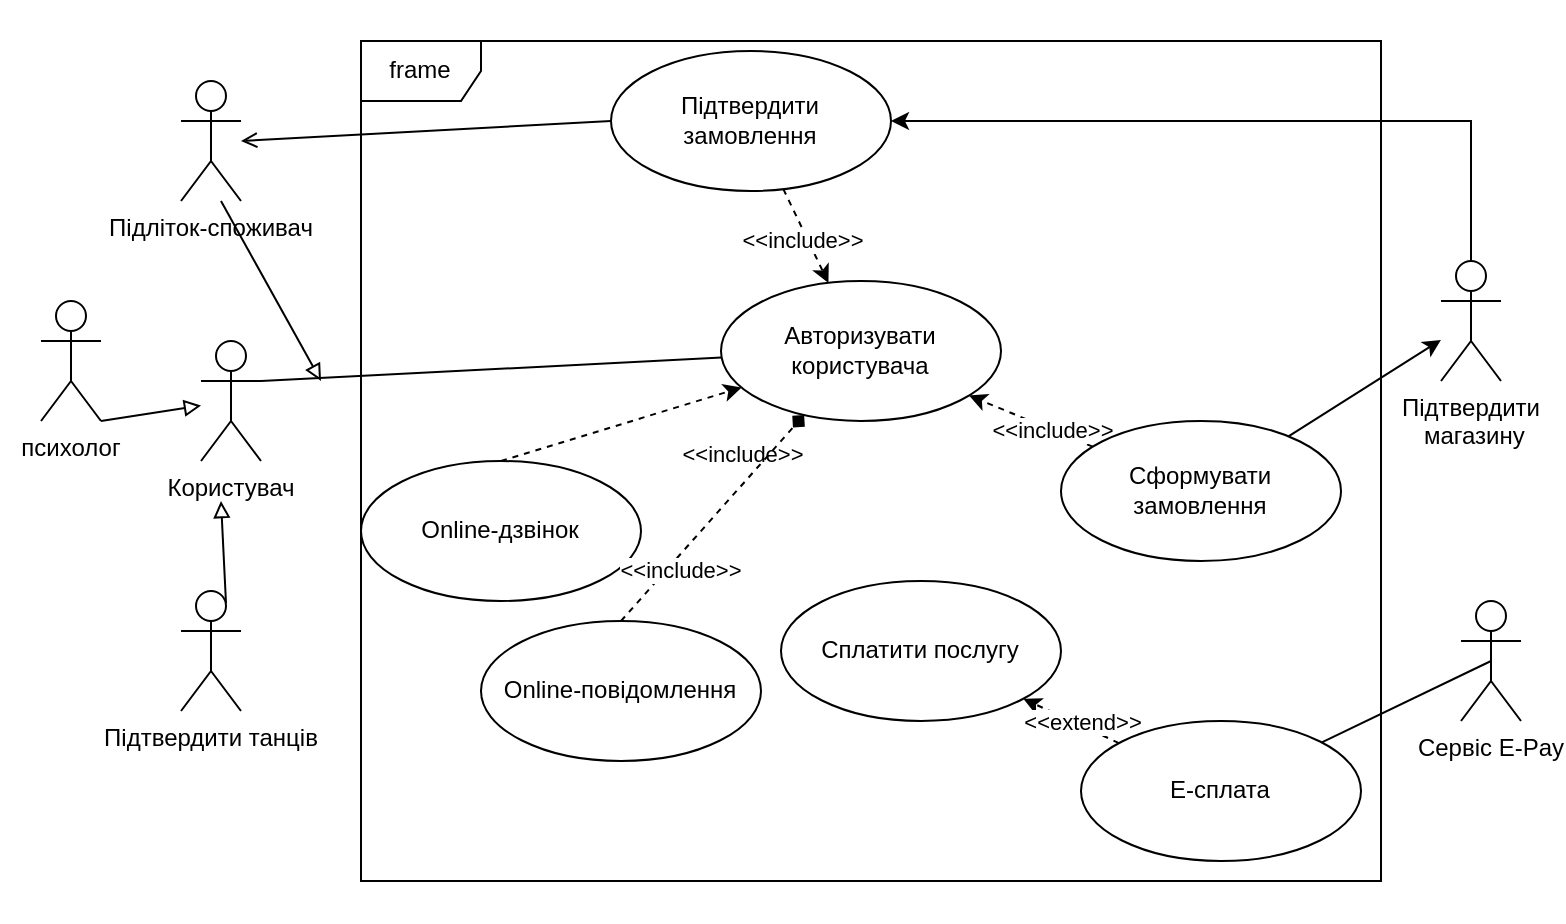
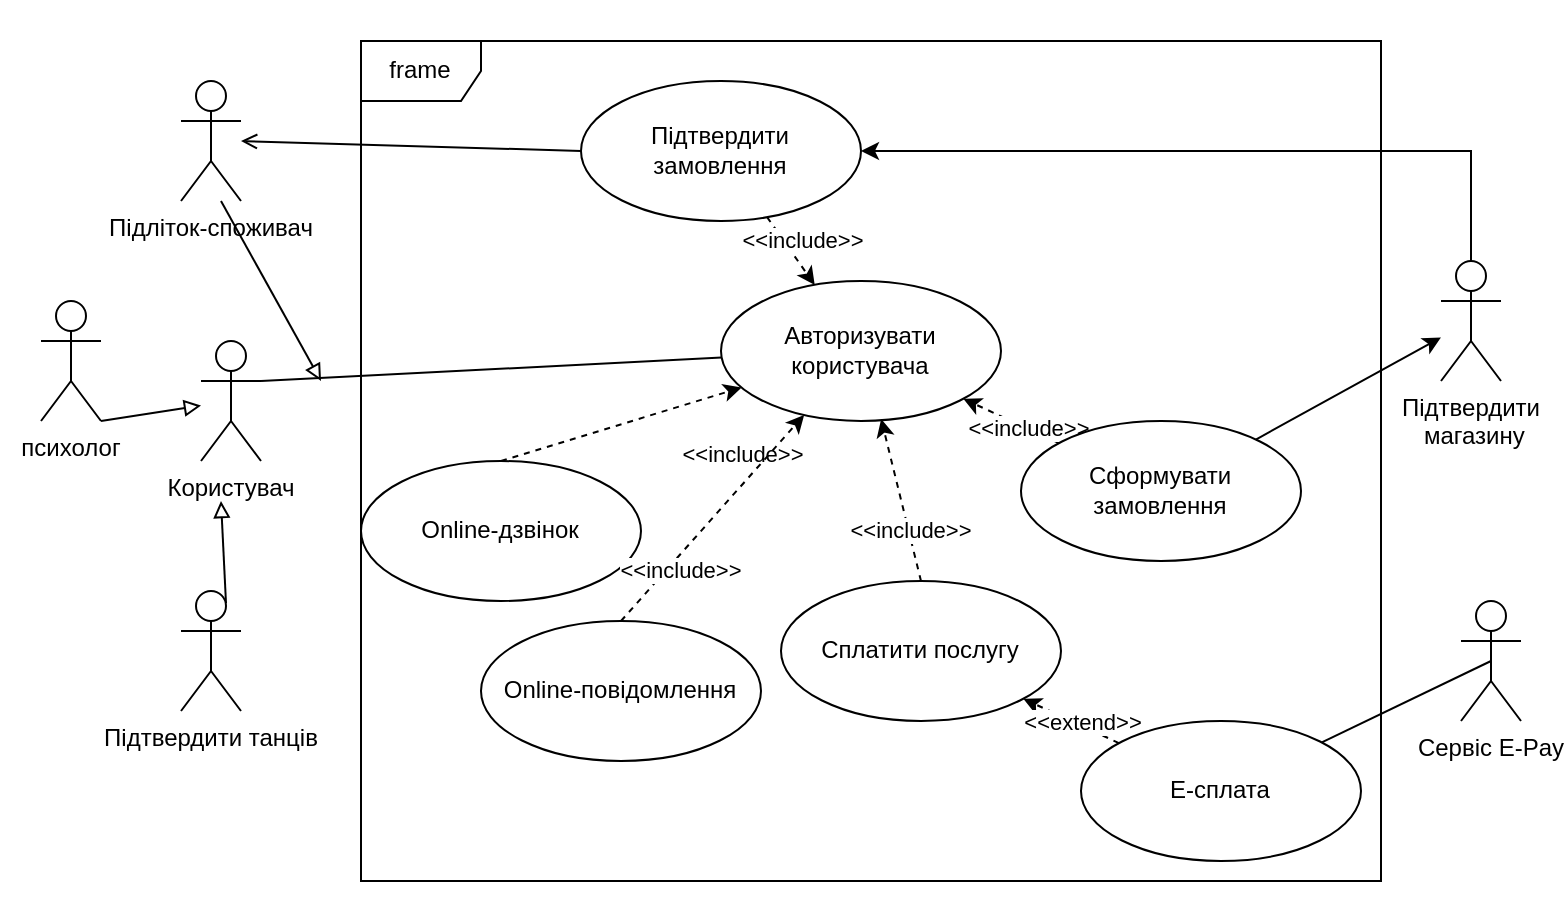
node "Підтвердити замовлення": moved (751, 121) -> (721, 151)
edge "Online-повідомлення" -> "Авторизувати користувача": arrowhead diamond -> classic
node "Cформувати замовлення": moved (1201, 491) -> (1161, 491)
edge "Сплатити послугу" -> "Авторизувати користувача": added, label "<<include>>"
